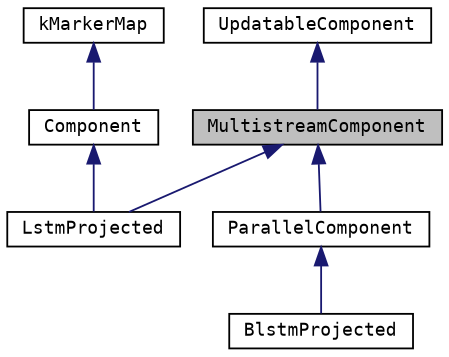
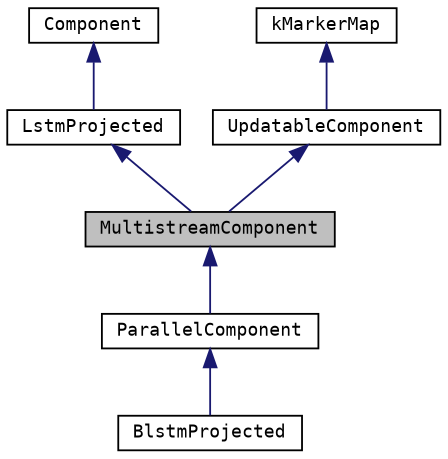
edge "Component" -> "kMarkerMap": now "UpdatableComponent" -> "kMarkerMap"
edge "LstmProjected" -> "MultistreamComponent": reversed
